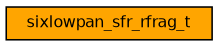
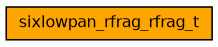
node "sixlowpan_sfr_rfrag_t": label "sixlowpan_sfr_rfrag_t" -> "sixlowpan_rfrag_rfrag_t"
